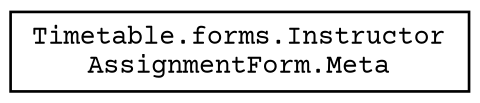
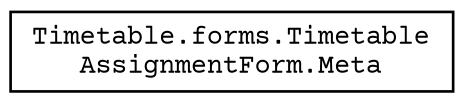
node "Timetable.forms.Instructor AssignmentForm.Meta": label "Timetable.forms.Instructor AssignmentForm.Meta" -> "Timetable.forms.Timetable AssignmentForm.Meta"
